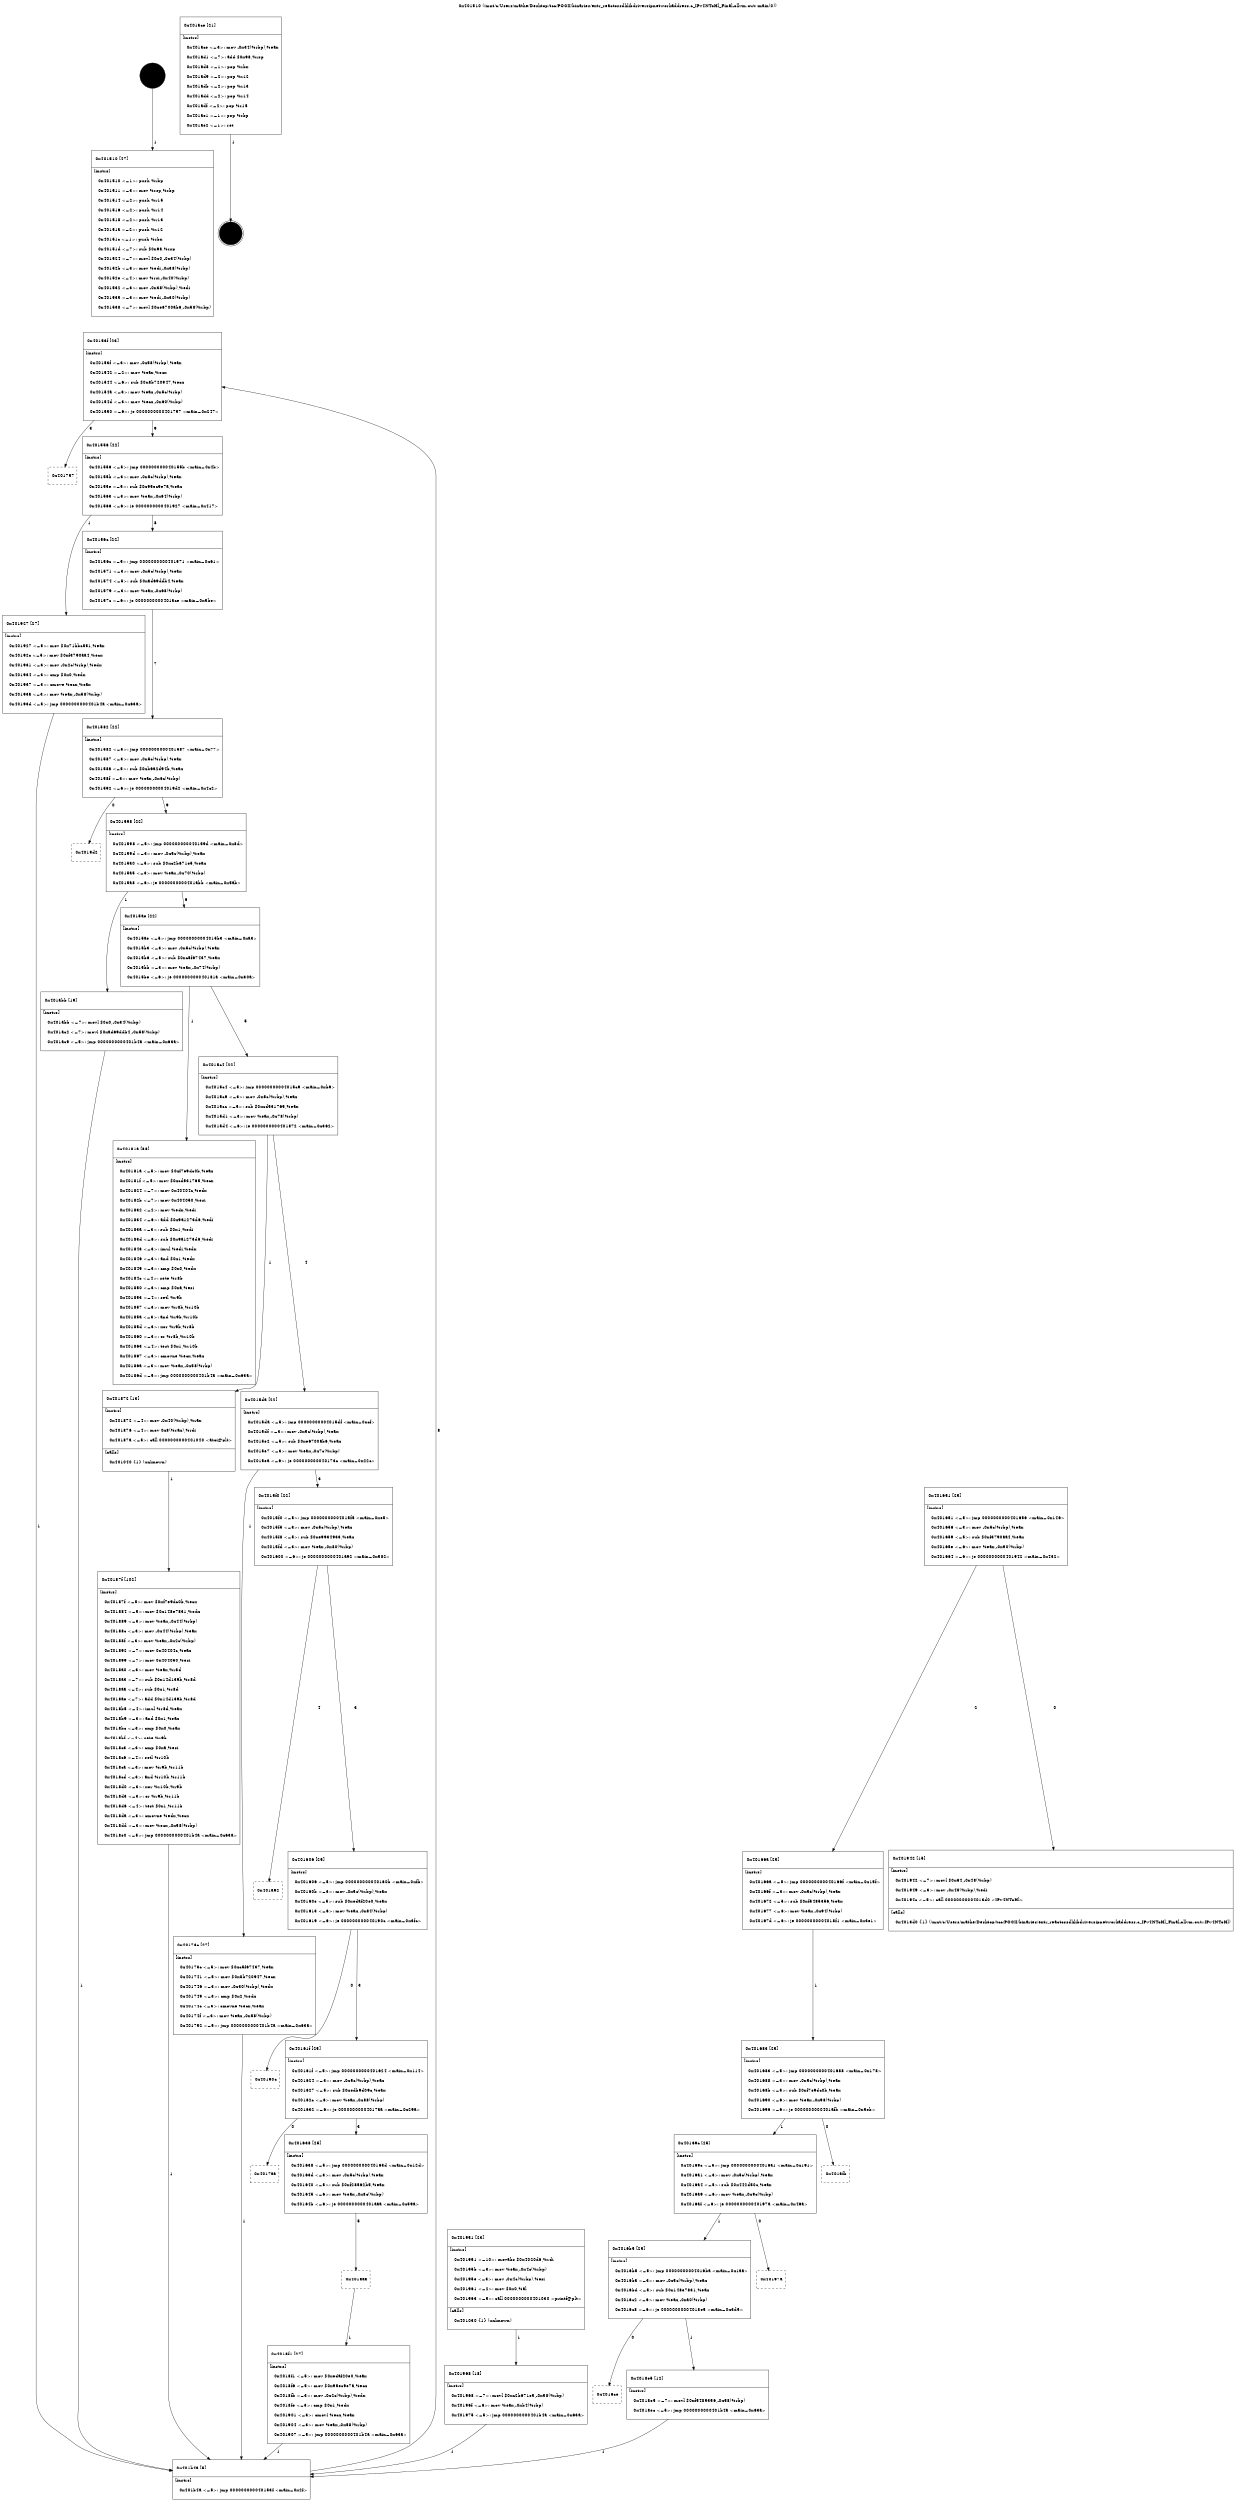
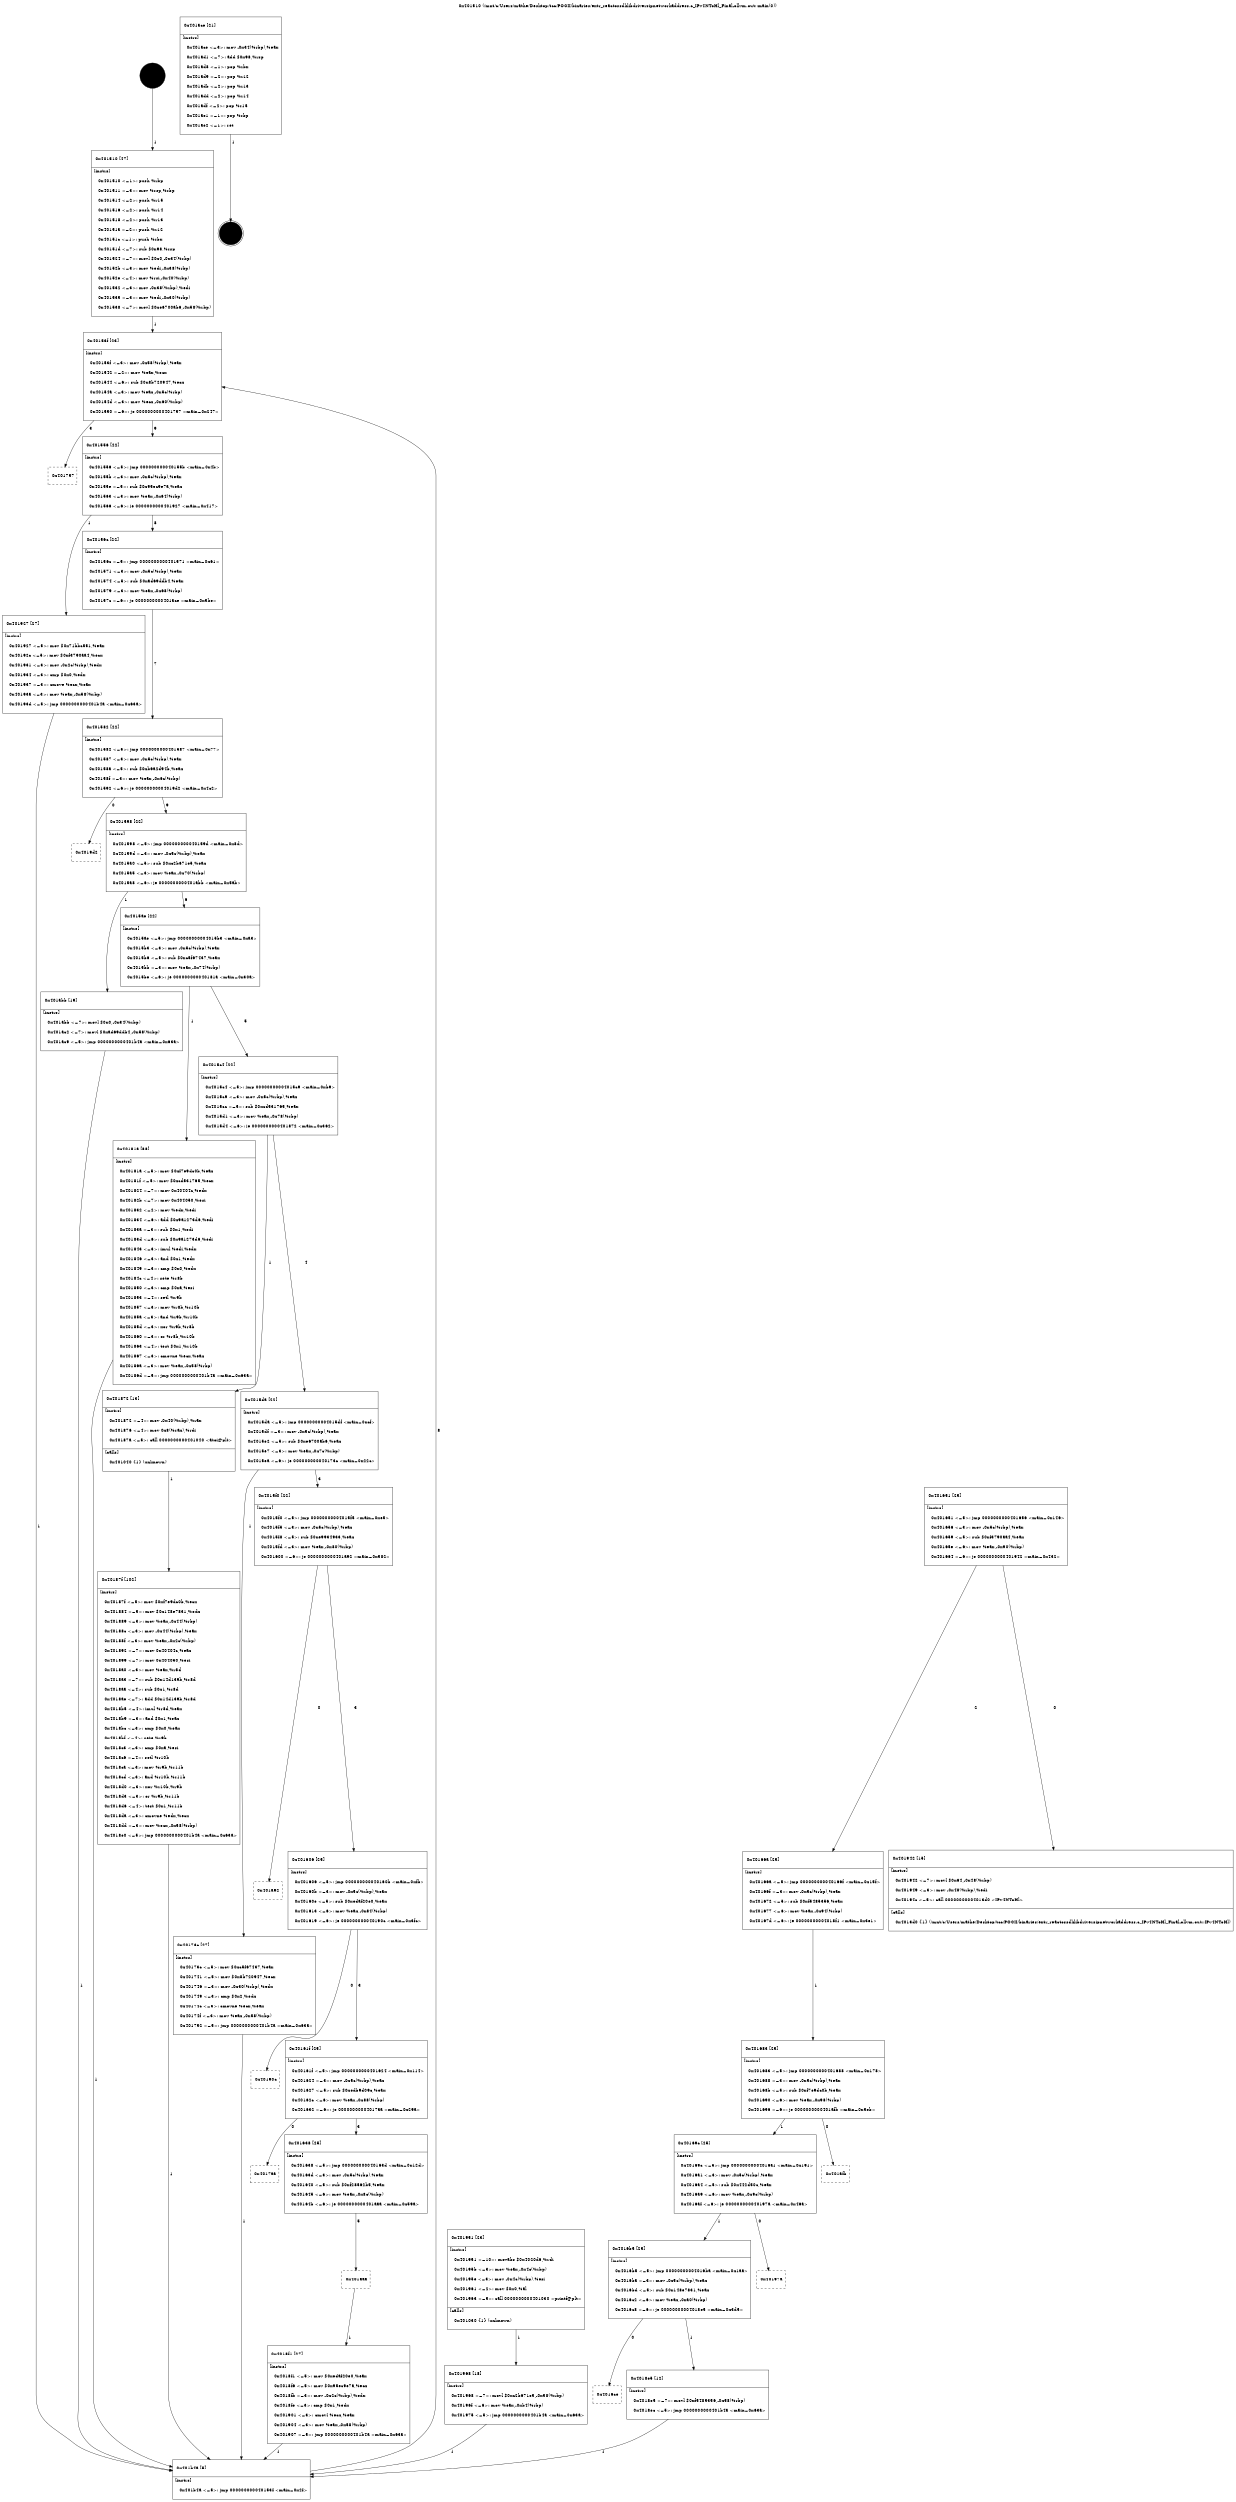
edge "0x401510 [47]" -> "0x40153f [23]": added, label "1"
edge "0x4015f0 [22]" -> "0x401a92": label " 4" -> " 0"
edge "0x40181a [88]" -> "0x401b4a [5]": added, label "1"
